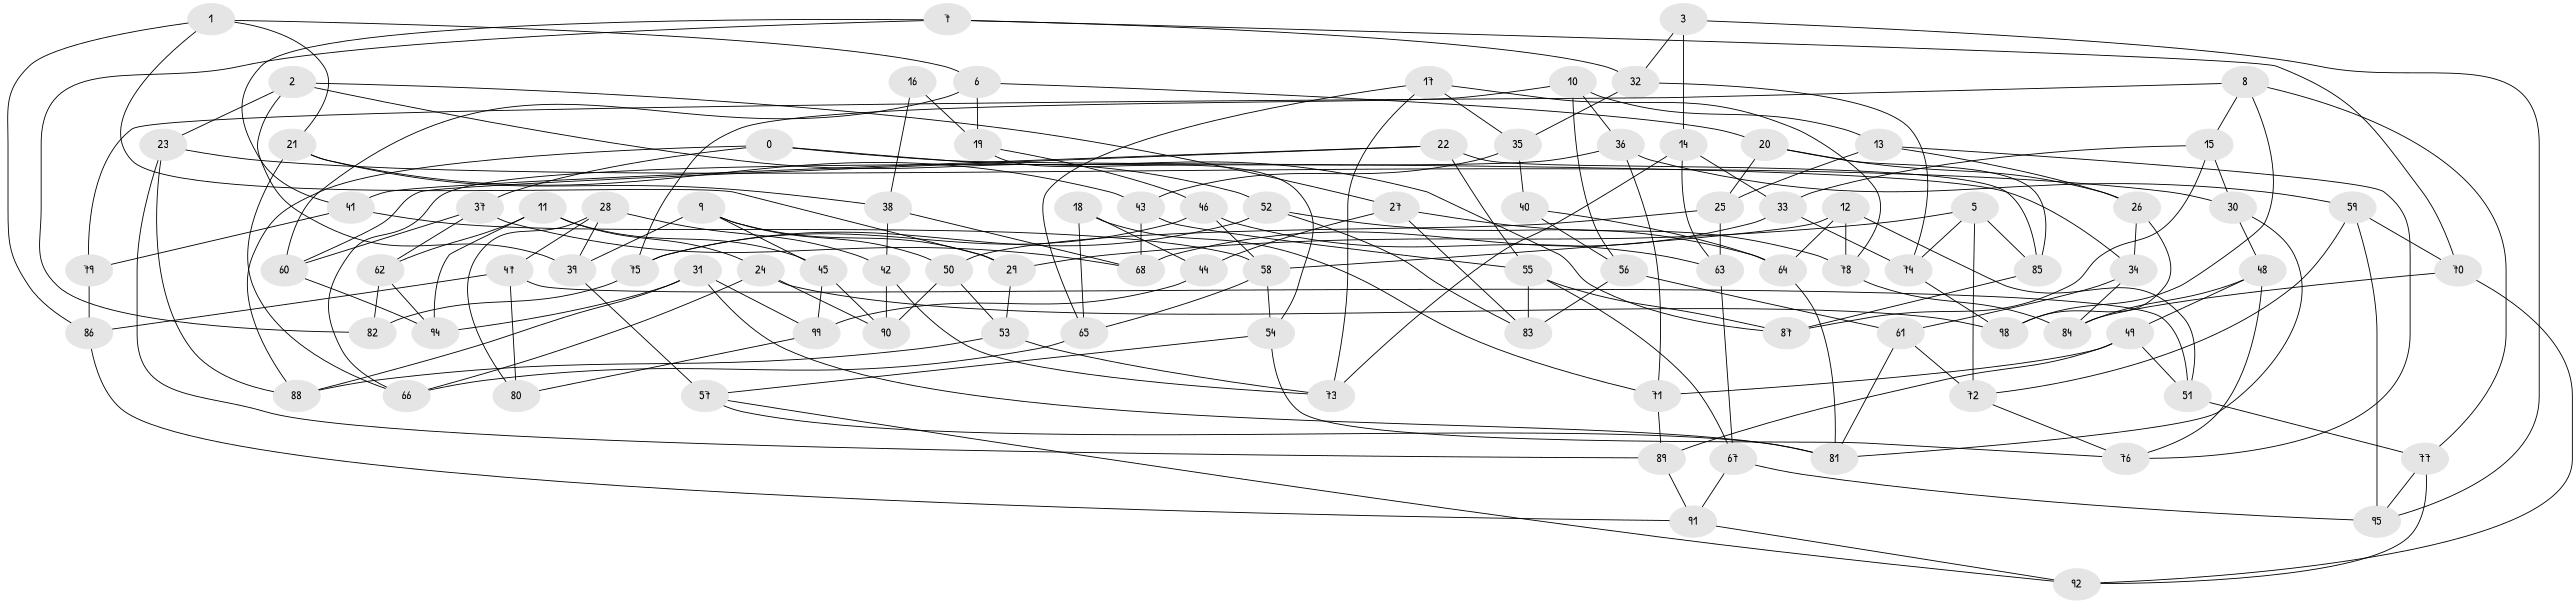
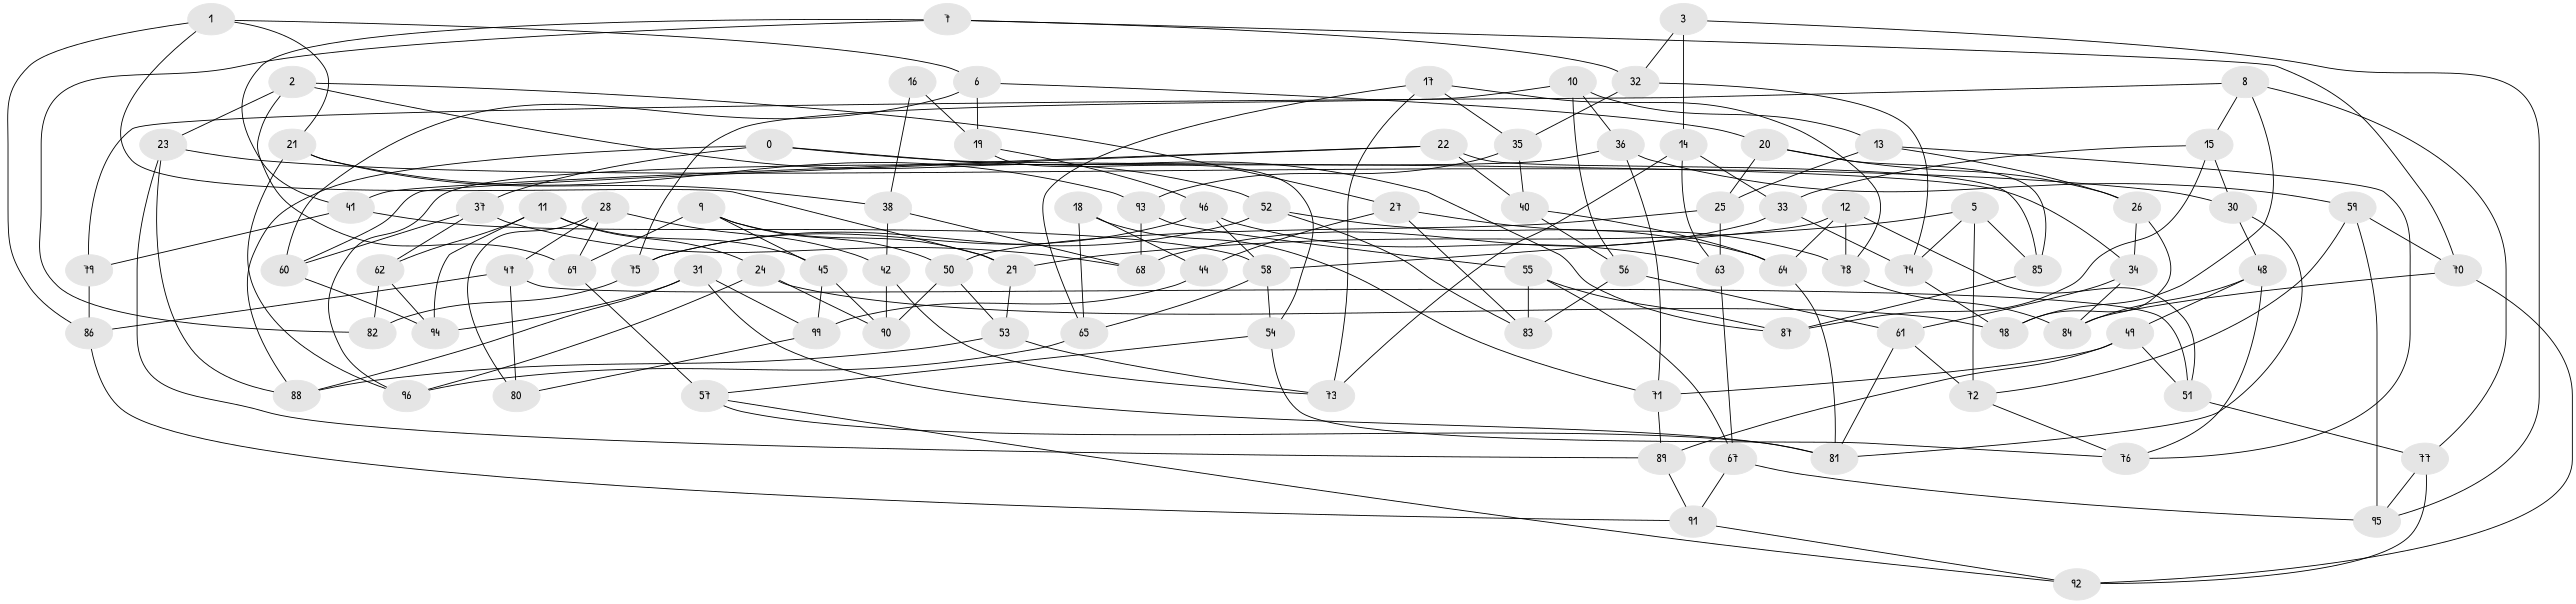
node "43": label "43" -> "93"
edge "22" -- "55": now "22" -- "40"
node "39": label "39" -> "69"
node "66": label "66" -> "96"
